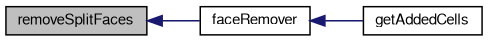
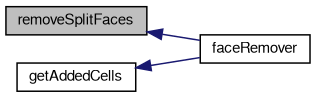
edge "getAddedCells" -> "faceRemover": reversed
